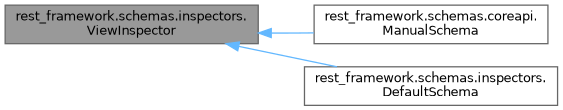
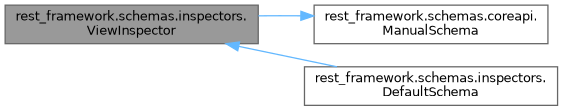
edge "rest_framework.schemas.coreapi. ManualSchema" -> "rest_framework.schemas.inspectors. ViewInspector": reversed
